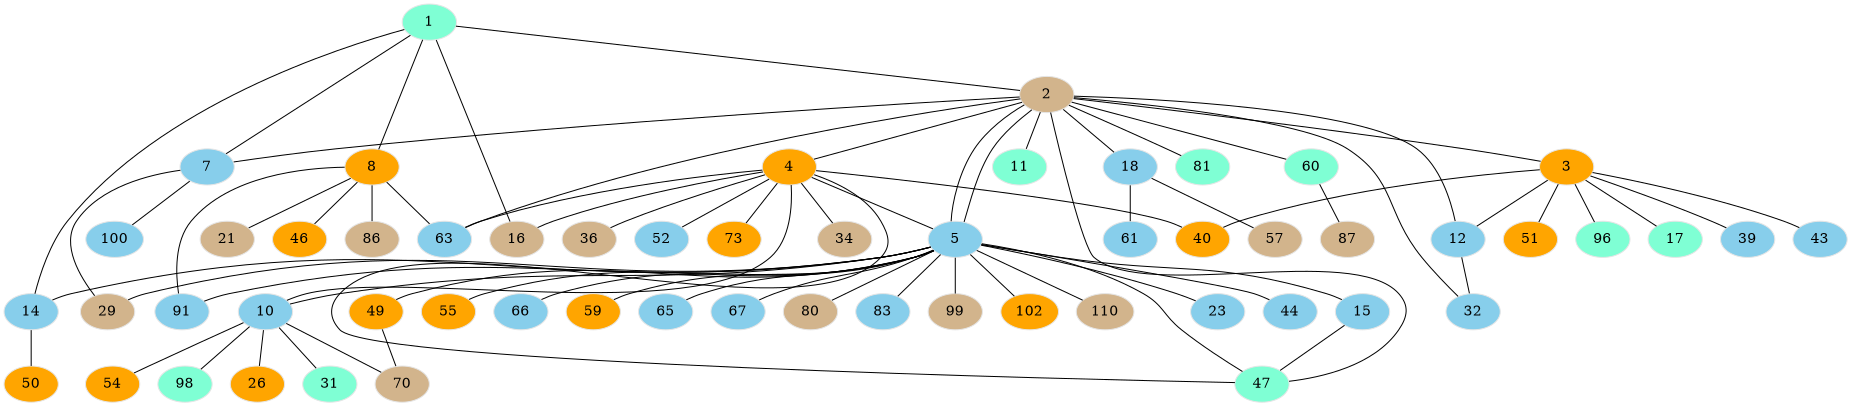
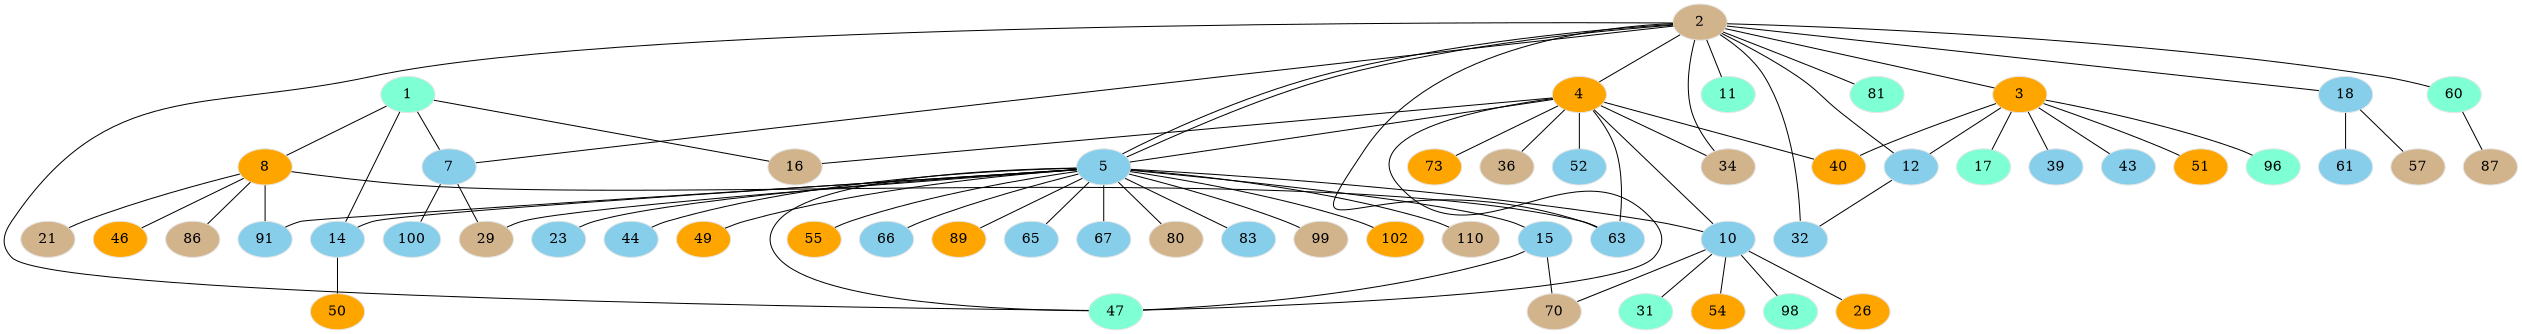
edge "1" -- "2": now "34" -- "2"
node "59": label "59" -> "89"
edge "49" -- "70": now "15" -- "70"
